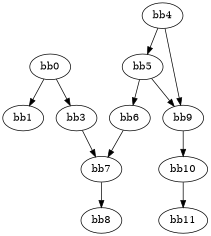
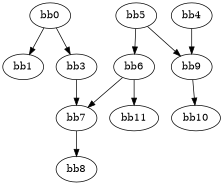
edge "bb4" -> "bb5": removed
edge "bb10" -> "bb11": now "bb6" -> "bb11"
